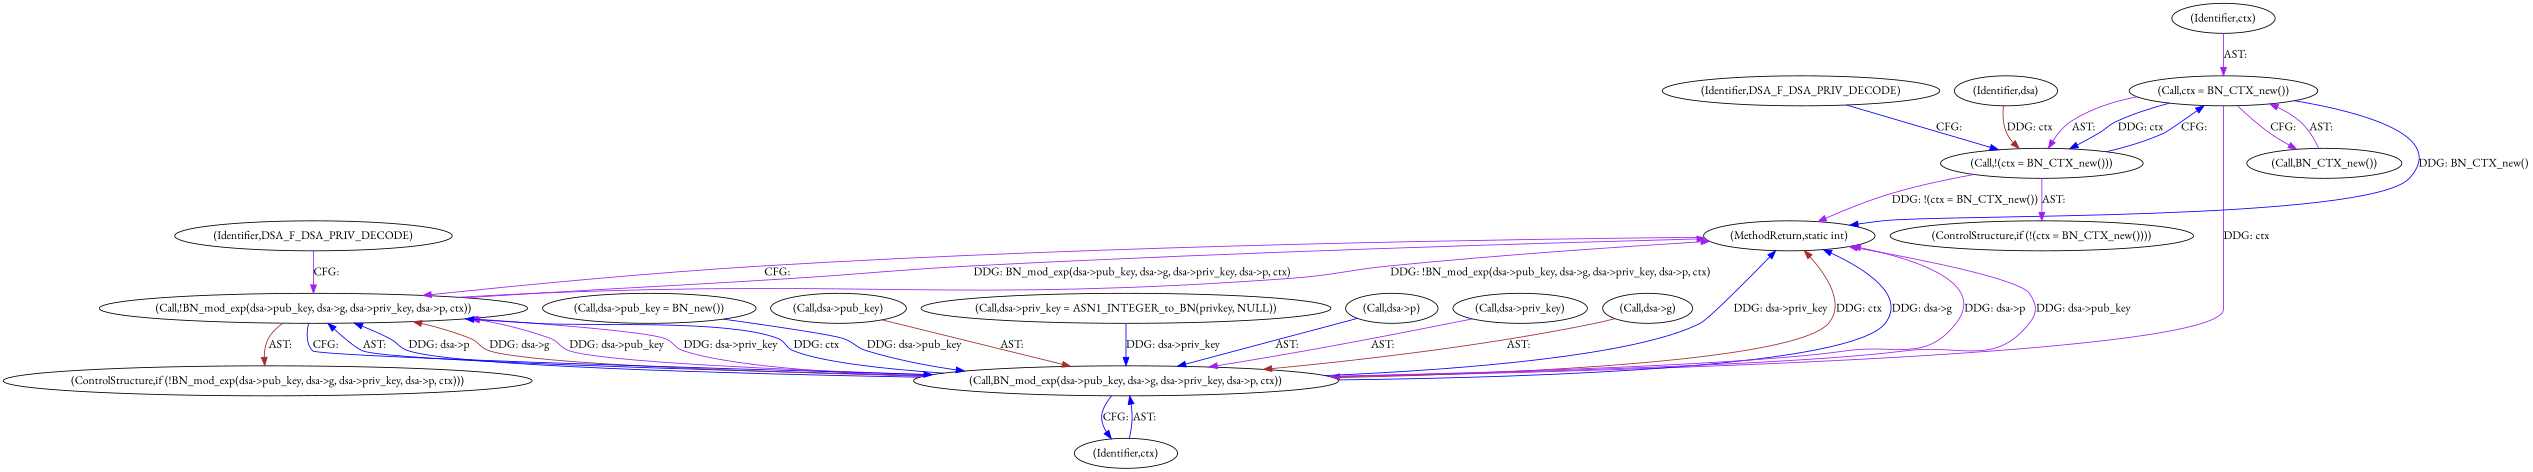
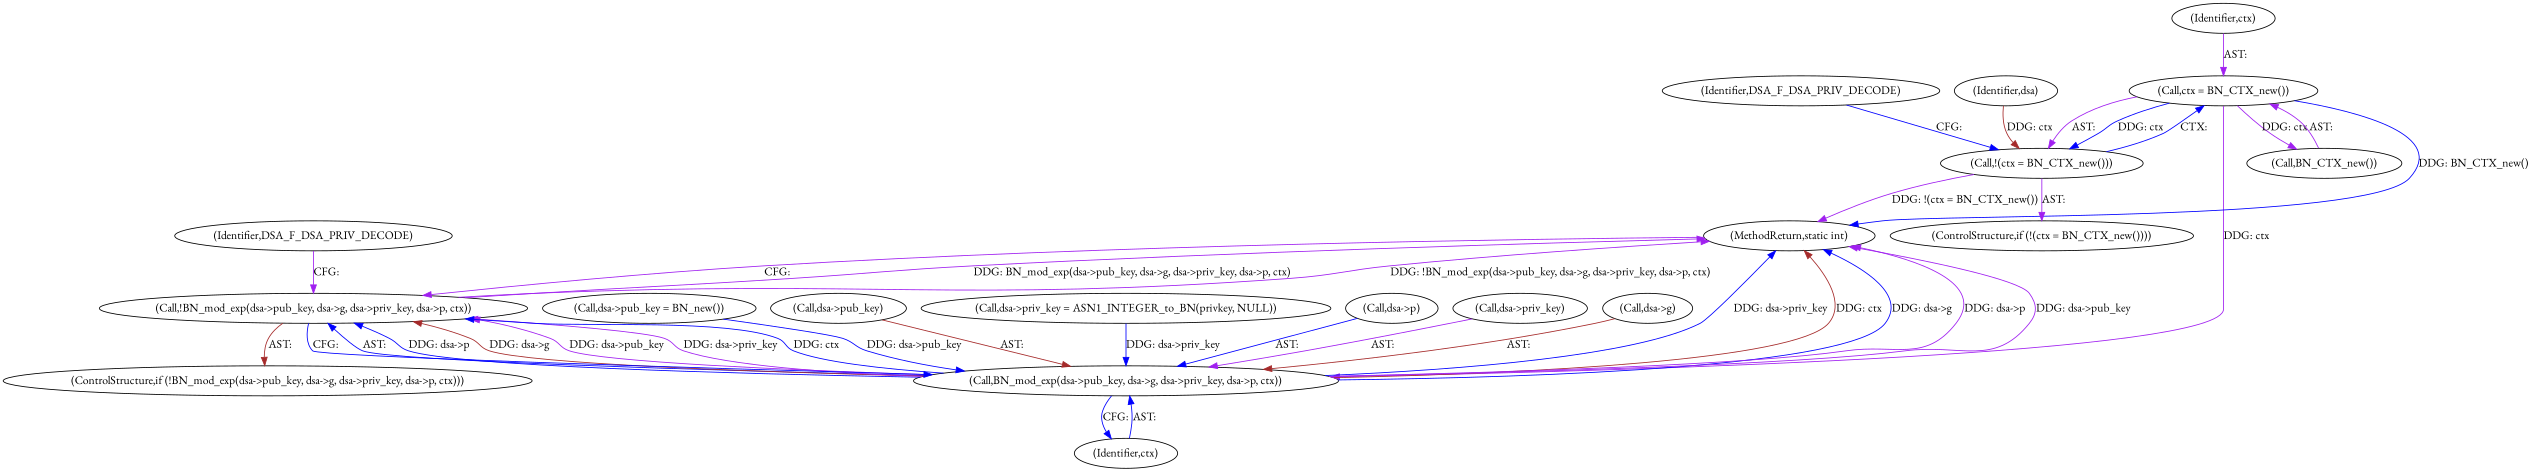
edge "(Call,!(ctx = BN_CTX_new()))" -> "(Call,ctx = BN_CTX_new())": label "CFG: " -> "CTX: "
edge "(Call,ctx = BN_CTX_new())" -> "(Call,BN_CTX_new())": label "CFG: " -> "DDG: ctx"
